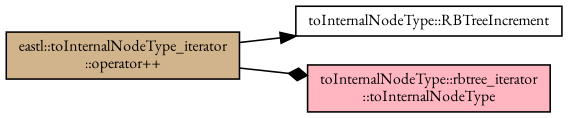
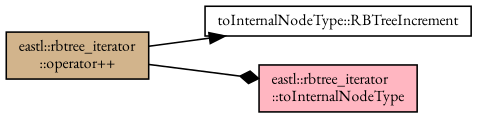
node "eastl::toInternalNodeType_iterator ::operator++": label "eastl::toInternalNodeType_iterator ::operator++" -> "eastl::rbtree_iterator ::operator++"
node "toInternalNodeType::rbtree_iterator ::toInternalNodeType": label "toInternalNodeType::rbtree_iterator ::toInternalNodeType" -> "eastl::rbtree_iterator ::toInternalNodeType"
